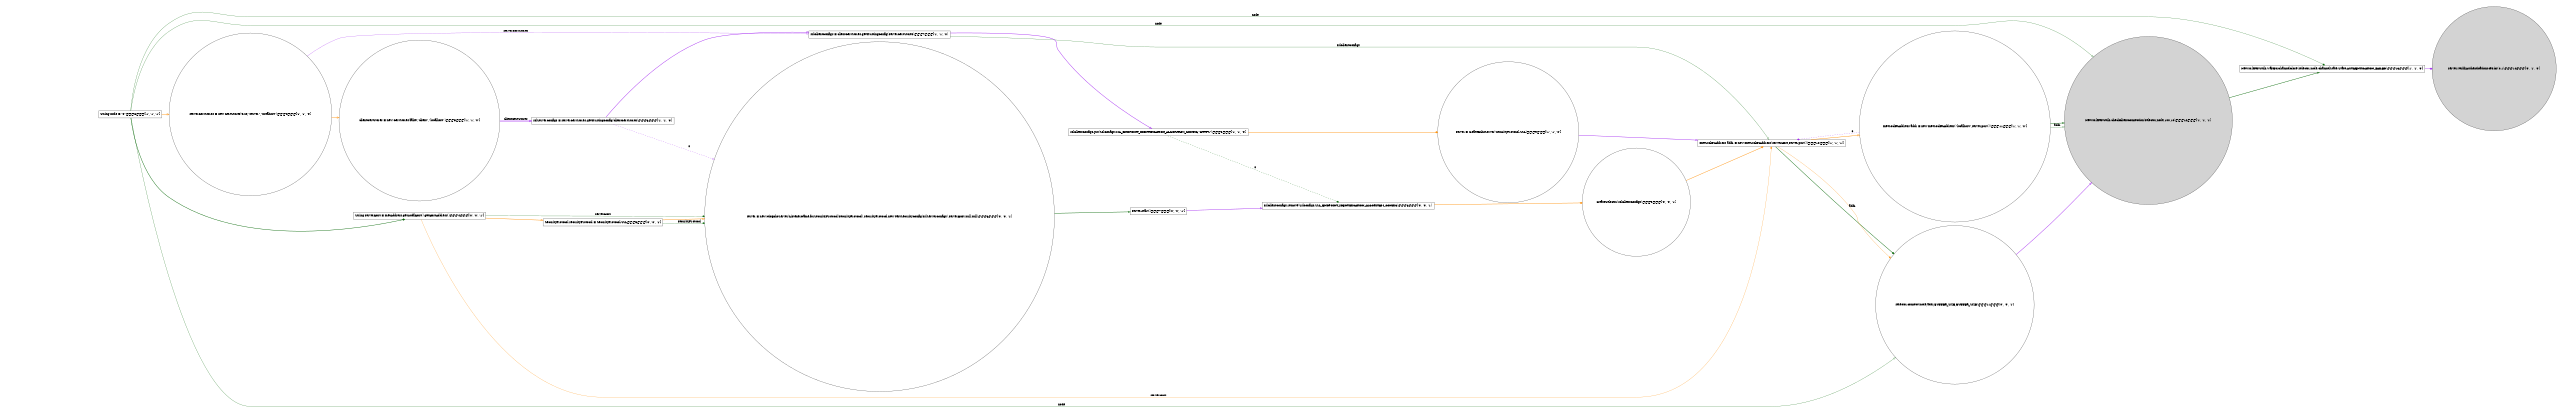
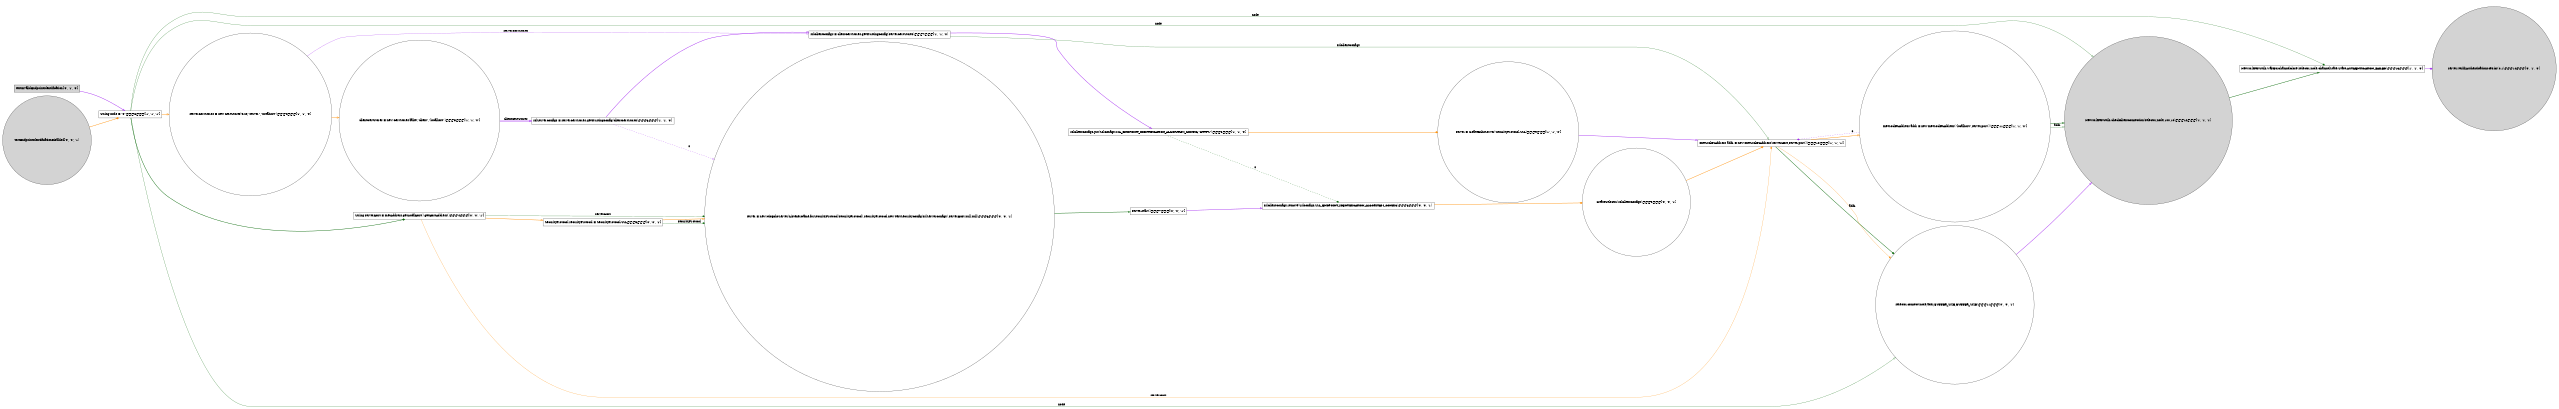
node "testInvalidEndpointIdentification['0', '1', '0']": added
node "testEndpointIdentificationDisabled['0', '0', '1']": added
